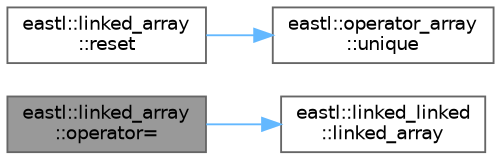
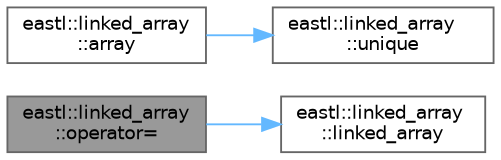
node "eastl::linked_array ::reset": label "eastl::linked_array ::reset" -> "eastl::linked_array ::array"
node "eastl::operator_array ::unique": label "eastl::operator_array ::unique" -> "eastl::linked_array ::unique"
node "eastl::linked_linked ::linked_array": label "eastl::linked_linked ::linked_array" -> "eastl::linked_array ::linked_array"
